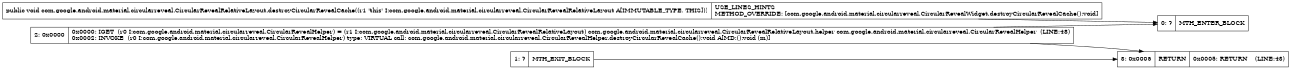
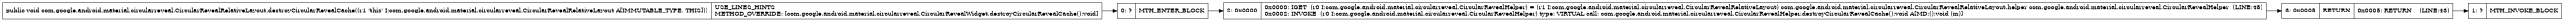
edge "2: 0x0000" -> "0: ?": reversed
node "1: ?": text "MTH_EXIT_BLOCK" -> "MTH_INVOKE_BLOCK"
edge "1: ?" -> "3: 0x0005": reversed
